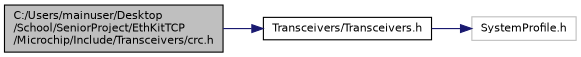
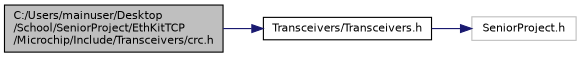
node "SystemProfile.h": label "SystemProfile.h" -> "SeniorProject.h"
